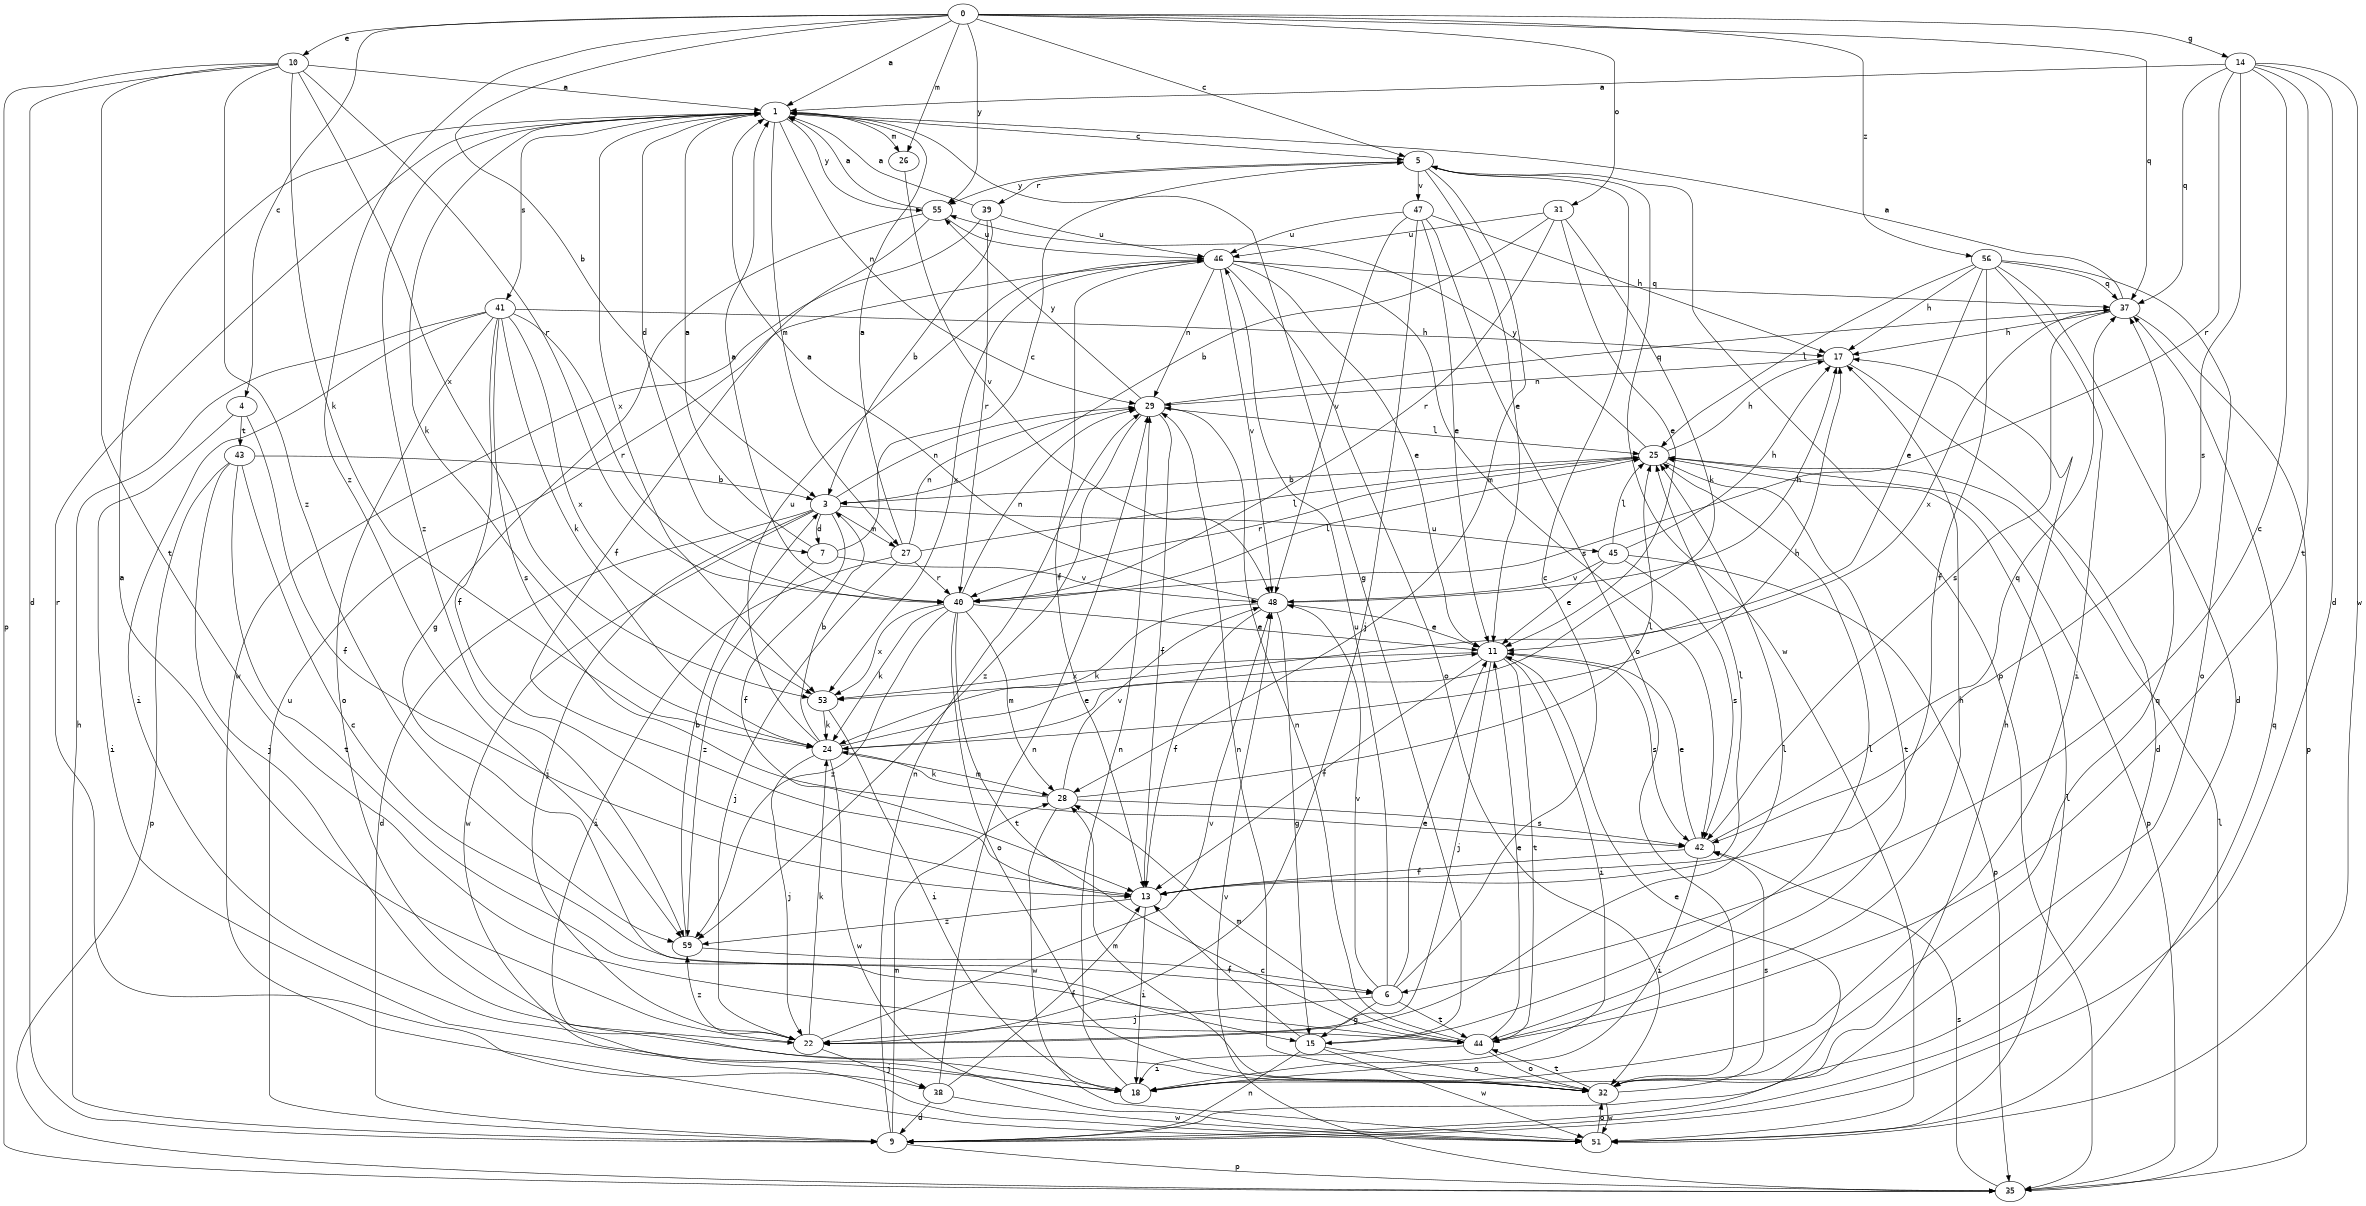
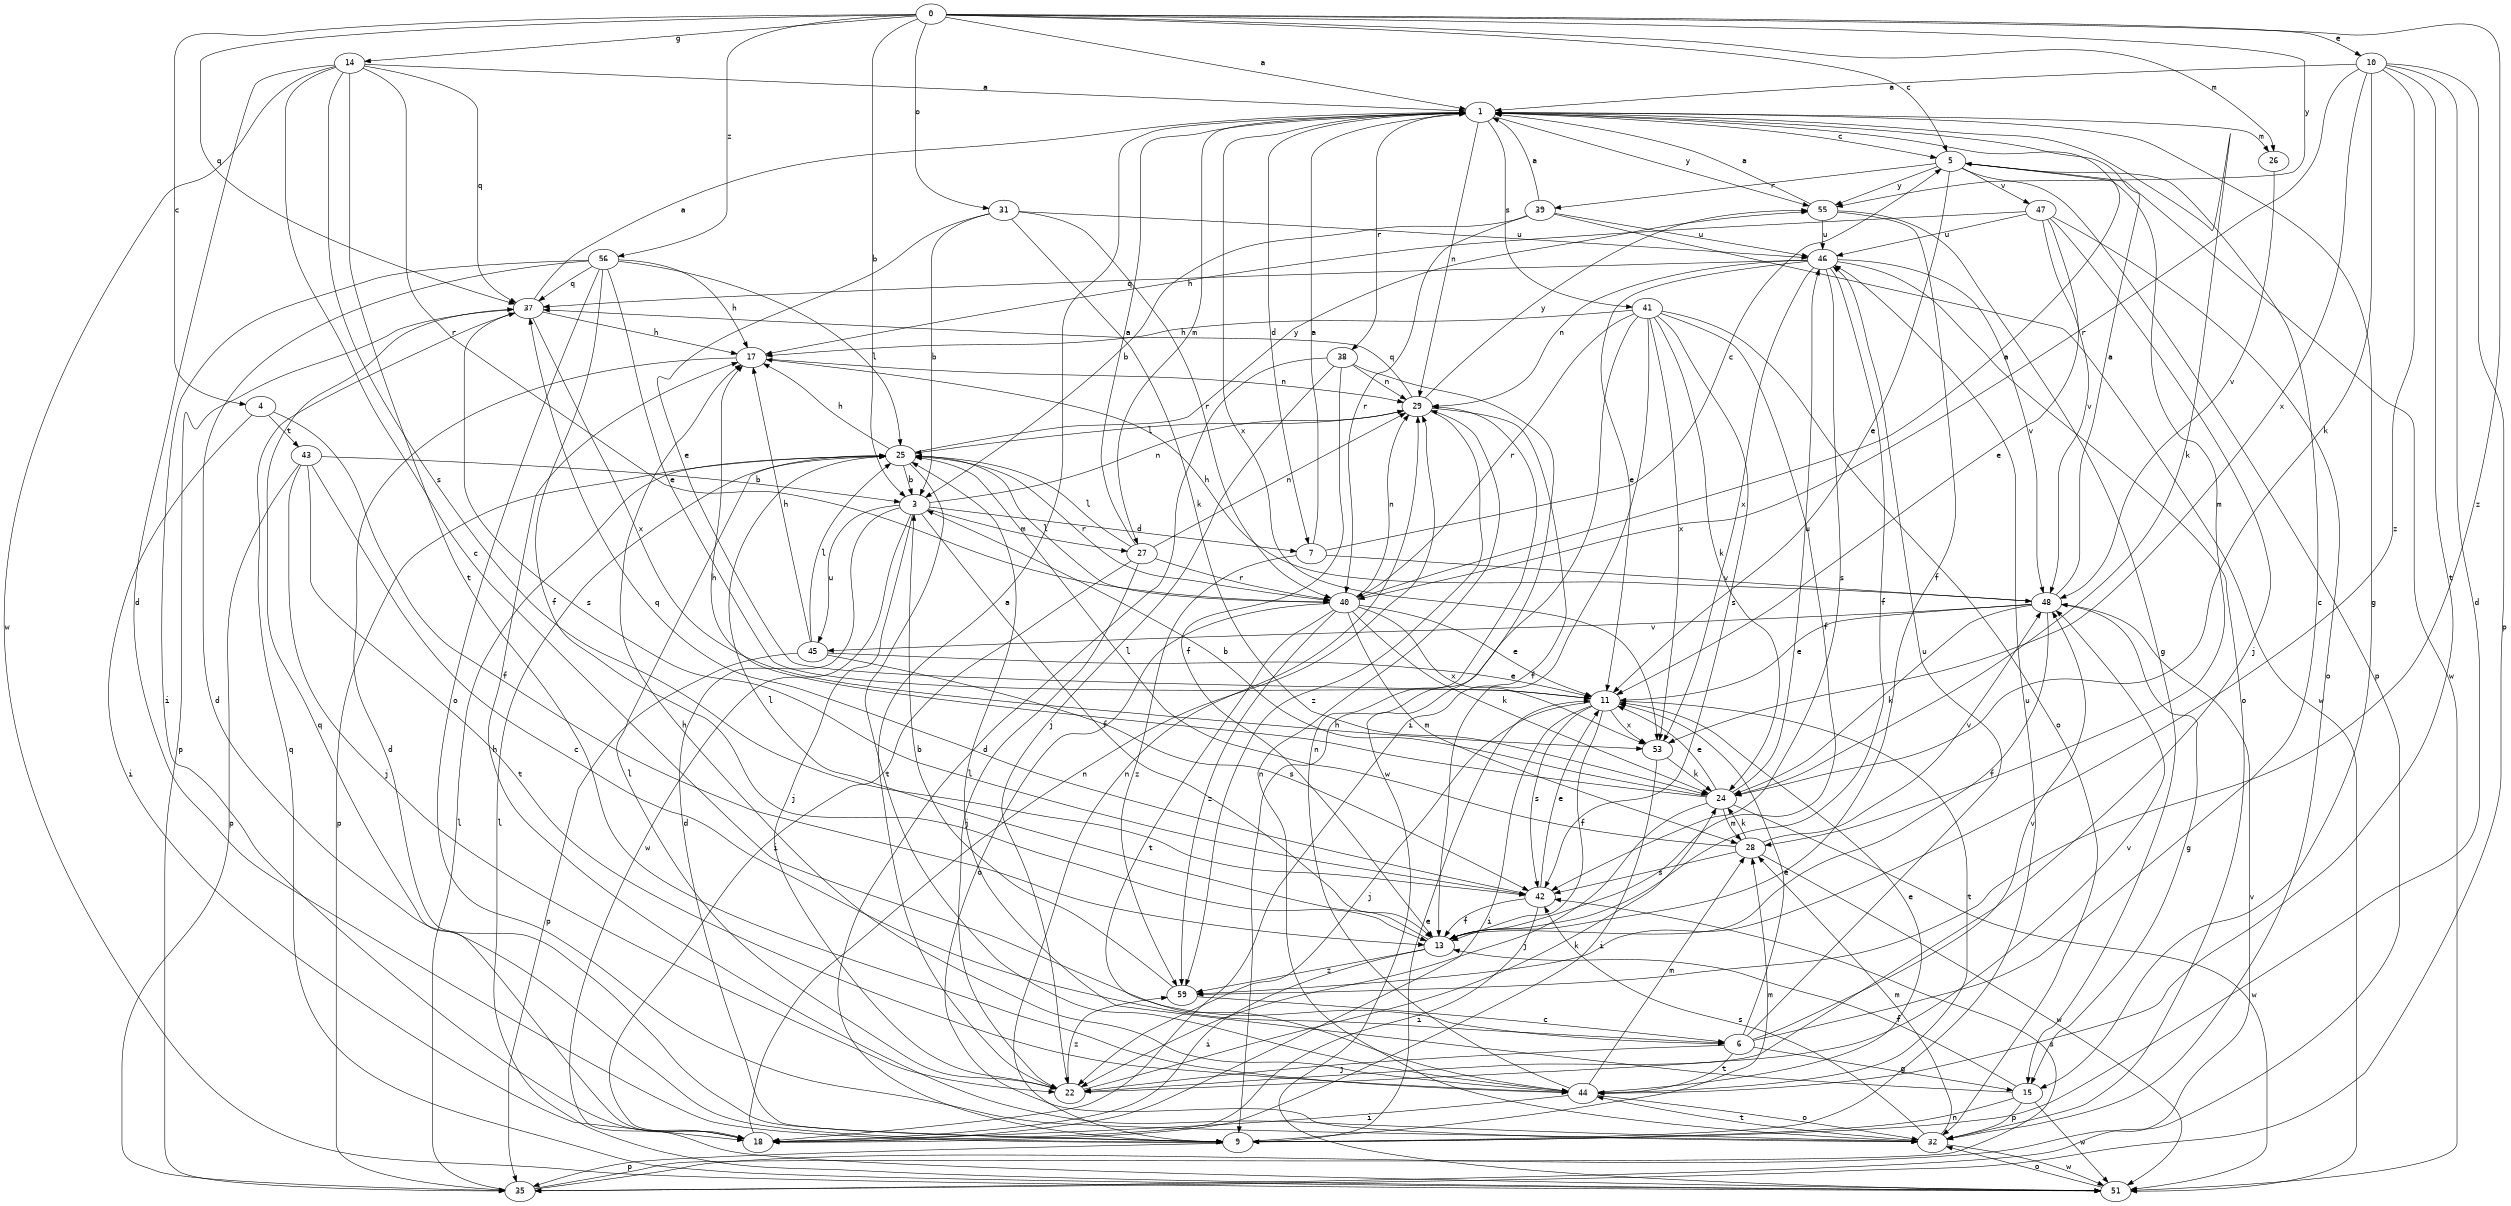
edge "1" -> "59": removed, label "z"
edge "45" -> "48": reversed
edge "15" -> "32": label "o" -> "p"
edge "22" -> "38": reversed
